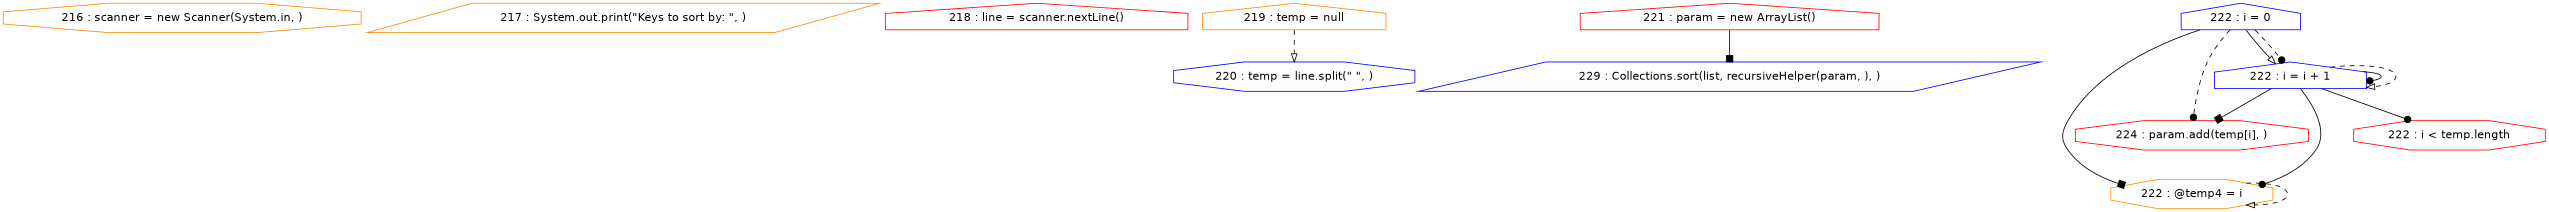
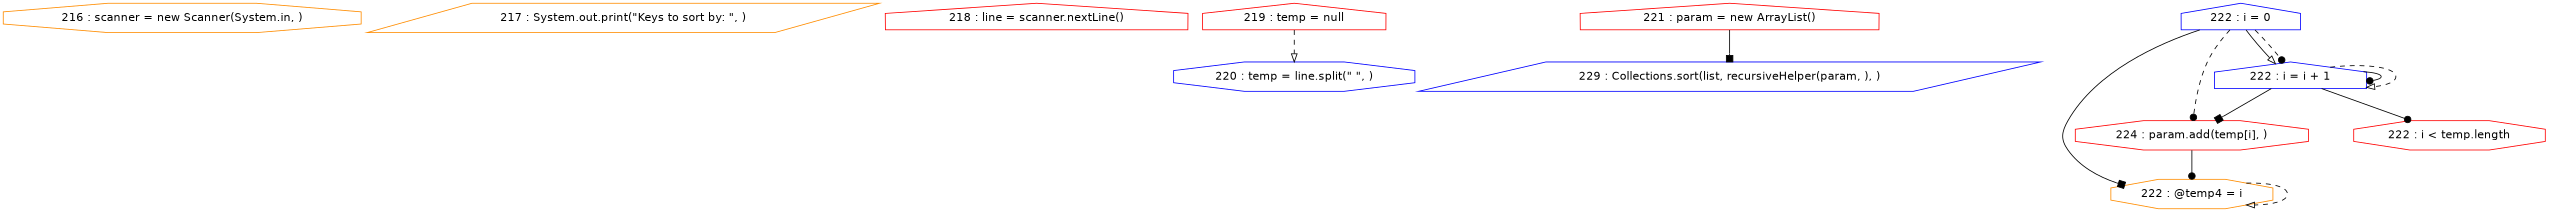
node "219 : temp = null": color darkorange -> red
edge "222 : i = i + 1" -> "222 : @temp4 = i": now "224 : param.add(temp[i], )" -> "222 : @temp4 = i"
